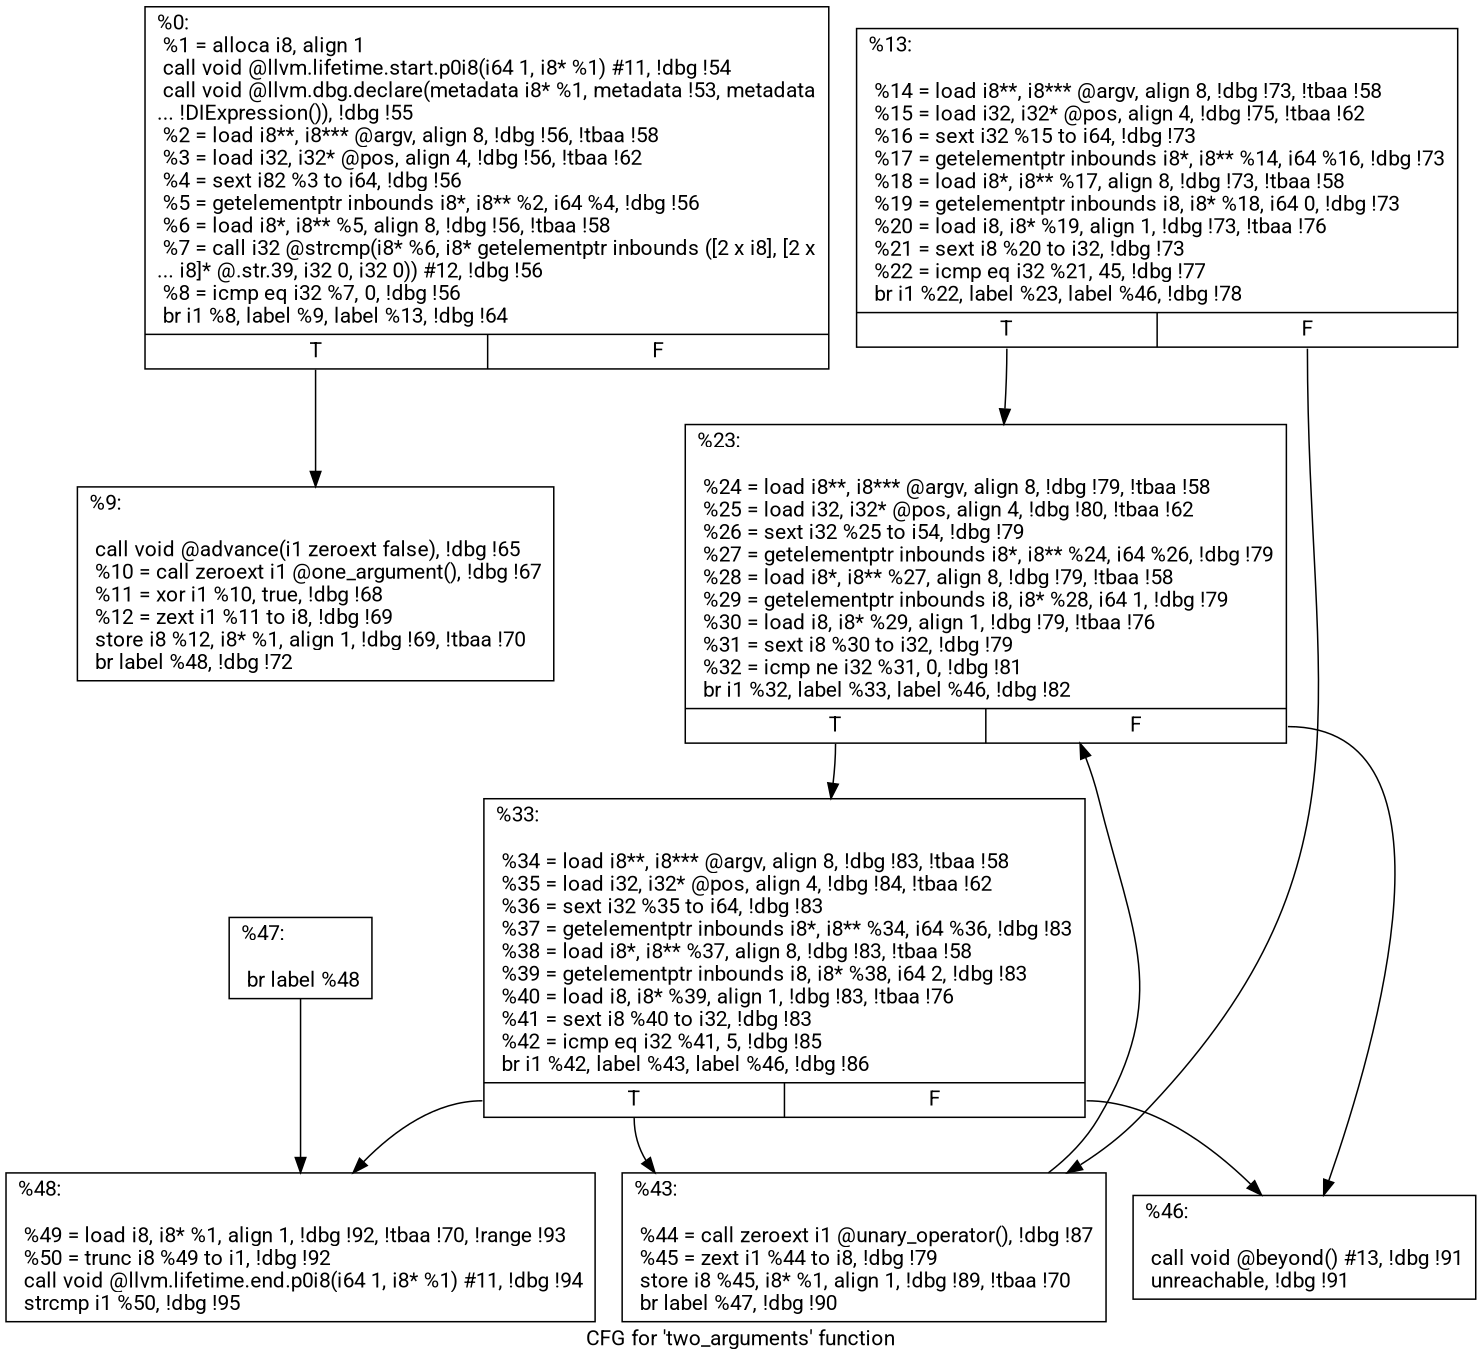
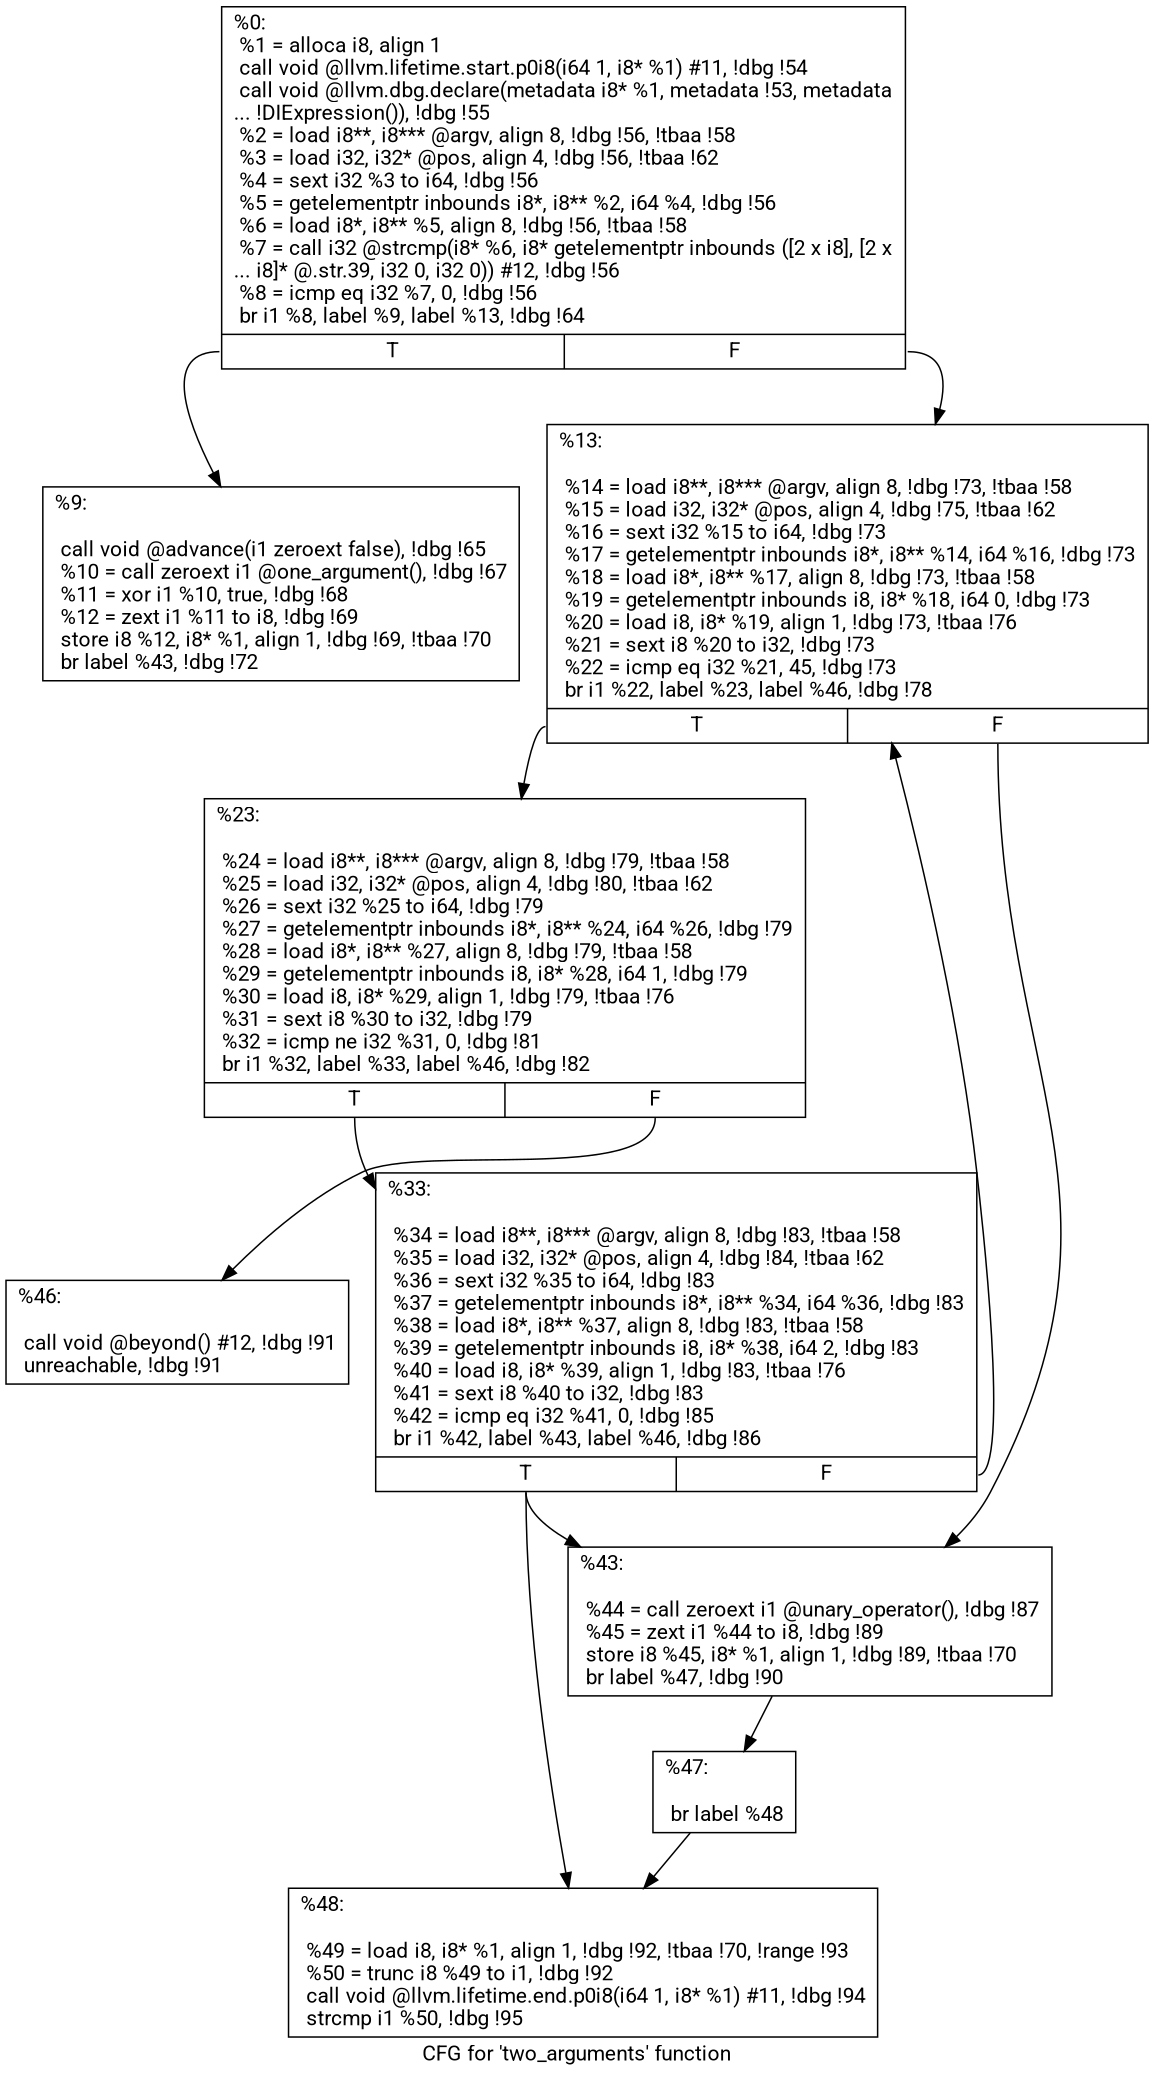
node "%0:": text "%4 = sext i82 %3 to i64, !dbg !56" -> "%4 = sext i32 %3 to i64, !dbg !56"
node "%13:": text "%22 = icmp eq i32 %21, 45, !dbg !77" -> "%22 = icmp eq i32 %21, 45, !dbg !73"
edge "%0:" -> "%13:": added
node "%23:": text "%26 = sext i32 %25 to i54, !dbg !79" -> "%26 = sext i32 %25 to i64, !dbg !79"
node "%9:": text "br label %48, !dbg !72" -> "br label %43, !dbg !72"
edge "%43:" -> "%23:": now "%43:" -> "%47:"
node "%33:": text "%42 = icmp eq i32 %41, 5, !dbg !85" -> "%42 = icmp eq i32 %41, 0, !dbg !85"
edge "%33:" -> "%46:": now "%33:" -> "%13:"
node "%43:": text "%45 = zext i1 %44 to i8, !dbg !79" -> "%45 = zext i1 %44 to i8, !dbg !89"
node "%46:": text "call void @beyond() #13, !dbg !91" -> "call void @beyond() #12, !dbg !91"
